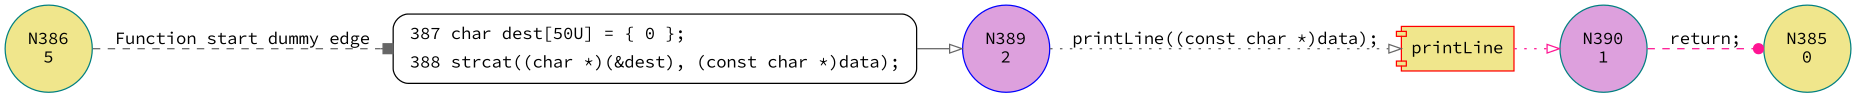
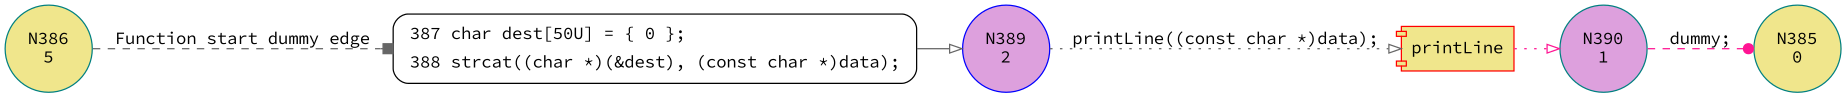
edge "N390 1" -> "N385 0": label "return;" -> "dummy;"
